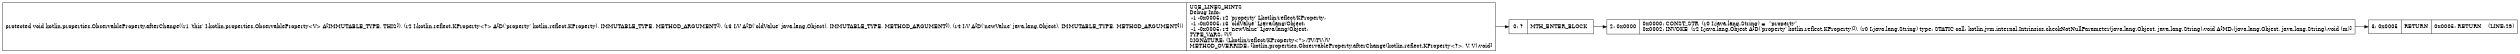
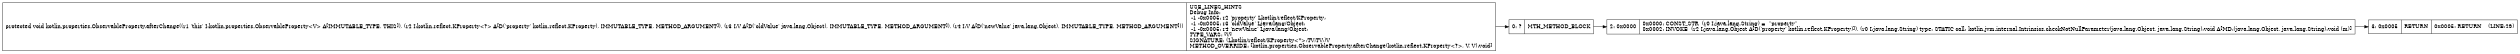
node "0: ?": text "MTH_ENTER_BLOCK" -> "MTH_METHOD_BLOCK"
